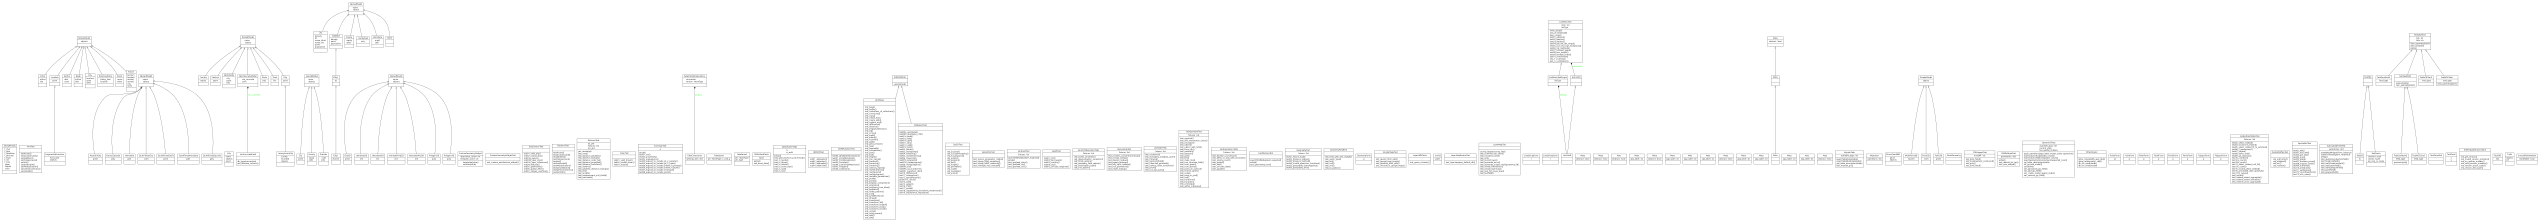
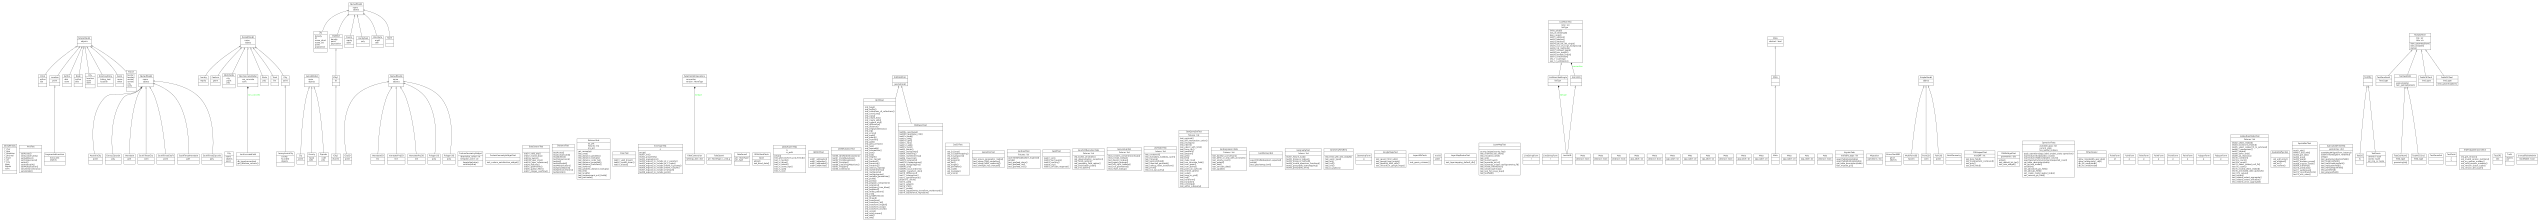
node "SpatialRefTest": text "test02_bad_wkt()" -> "ewkt02_bad_wkt()"
node "Interstate2D": removed
